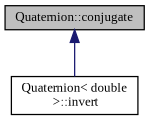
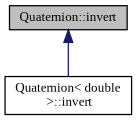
node "Quaternion::conjugate": label "Quaternion::conjugate" -> "Quaternion::invert"
